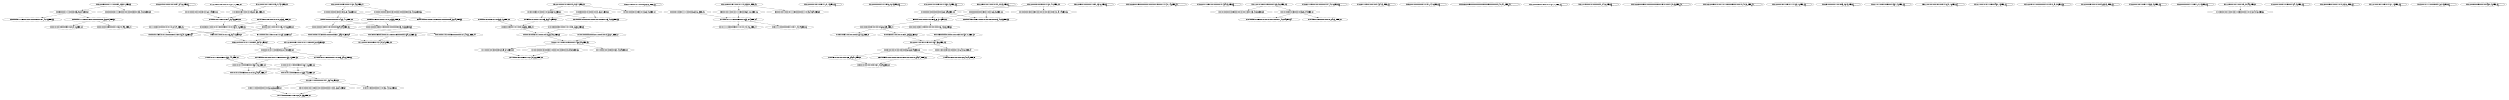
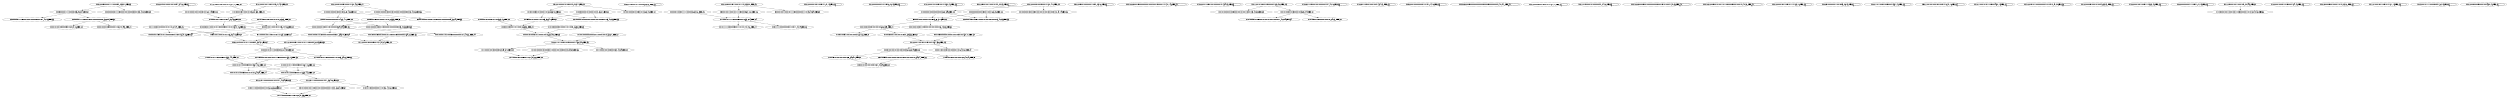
node "00101011100000000010101_17-40:39-LEN:23": added
